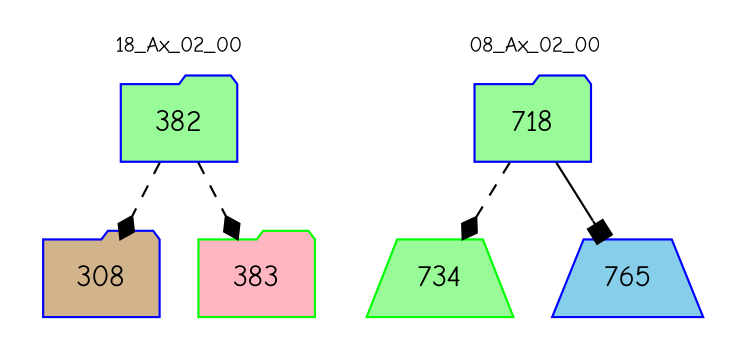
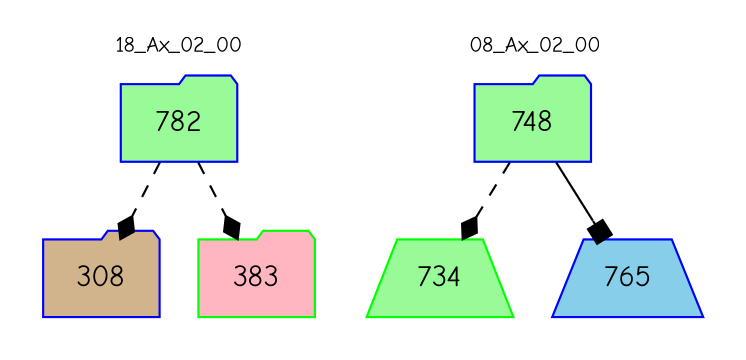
node "382": label "382" -> "782"
node "718": label "718" -> "748"
